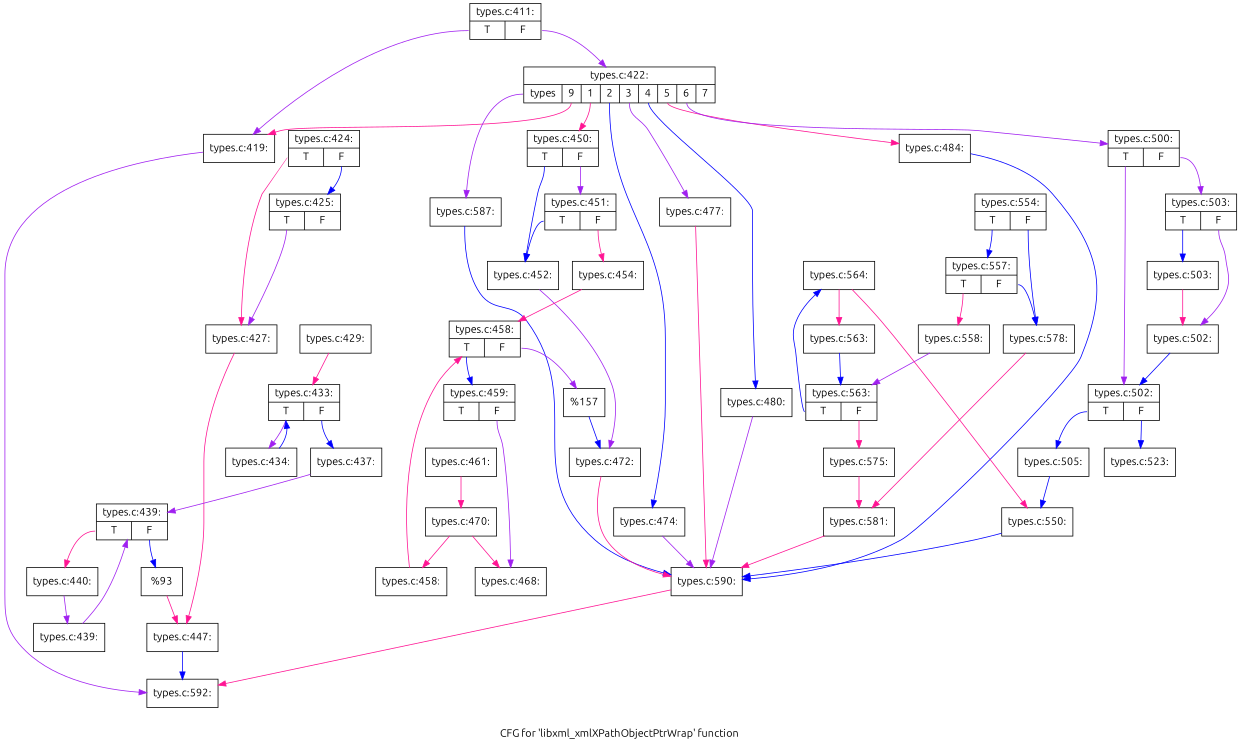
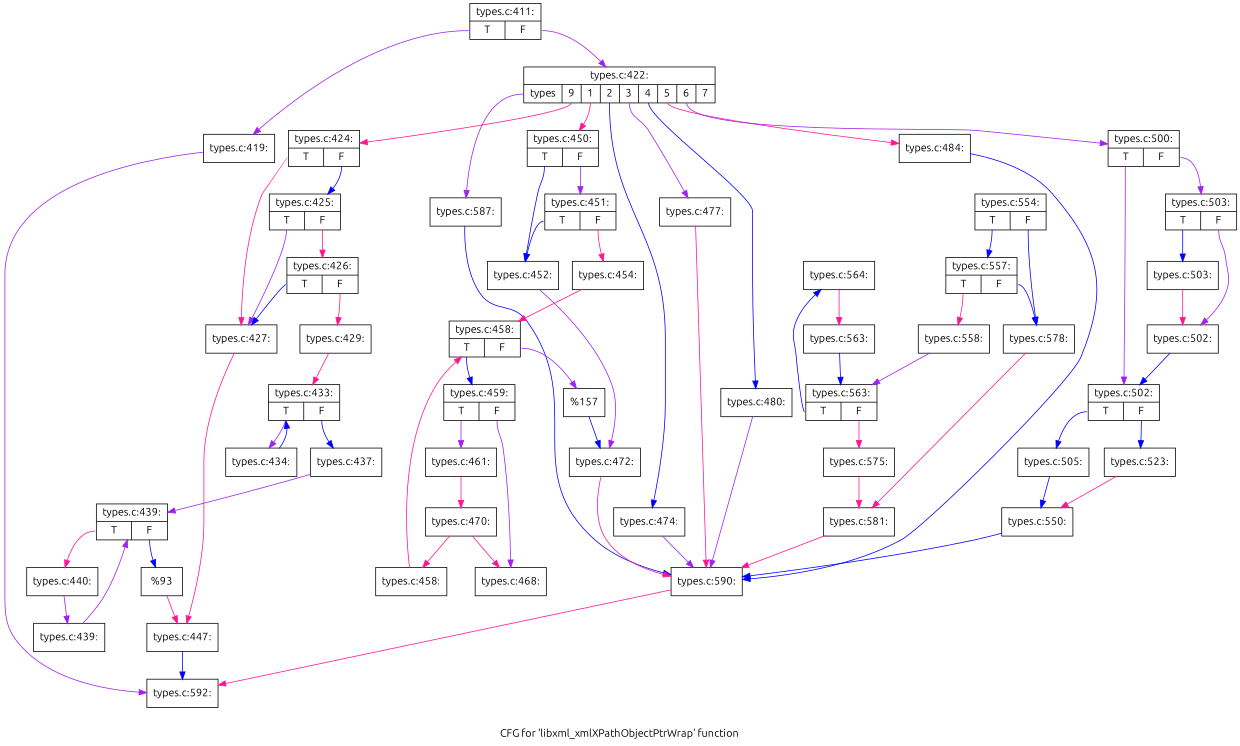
edge "types.c:422:" -> "types.c:419:": now "types.c:422:" -> "types.c:424:"
node "types.c:426:": added
edge "types.c:564:" -> "types.c:550:": now "types.c:523:" -> "types.c:550:"
edge "types.c:459:" -> "types.c:461:": added
